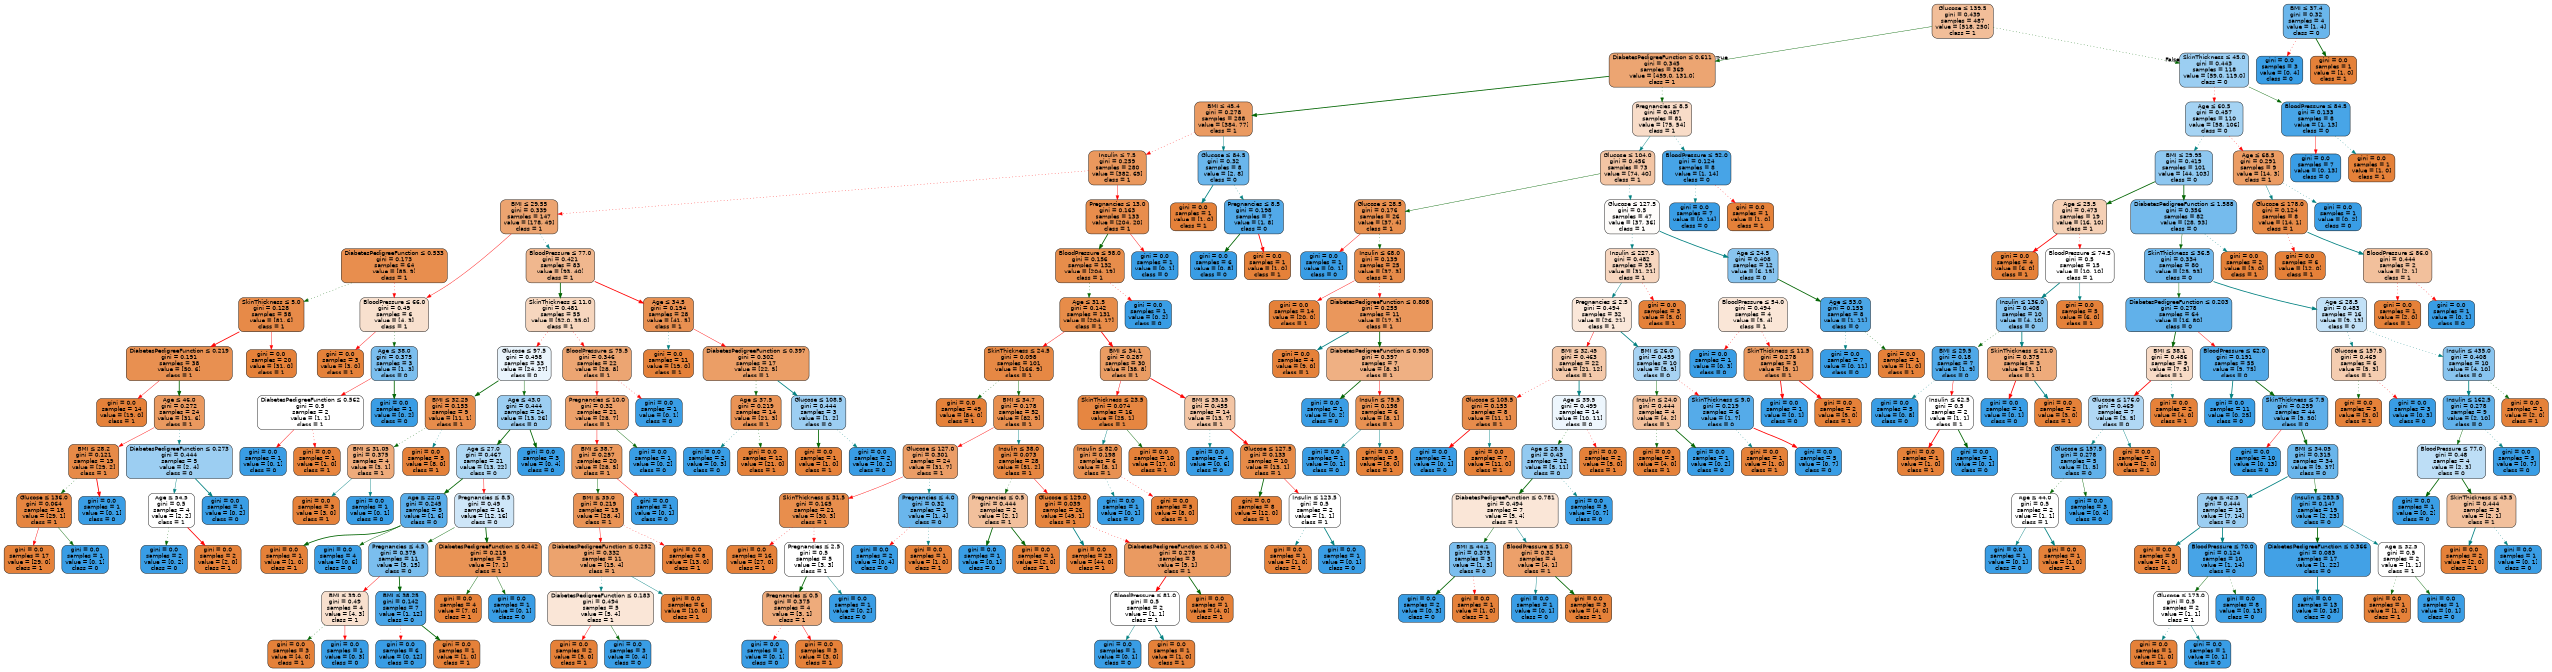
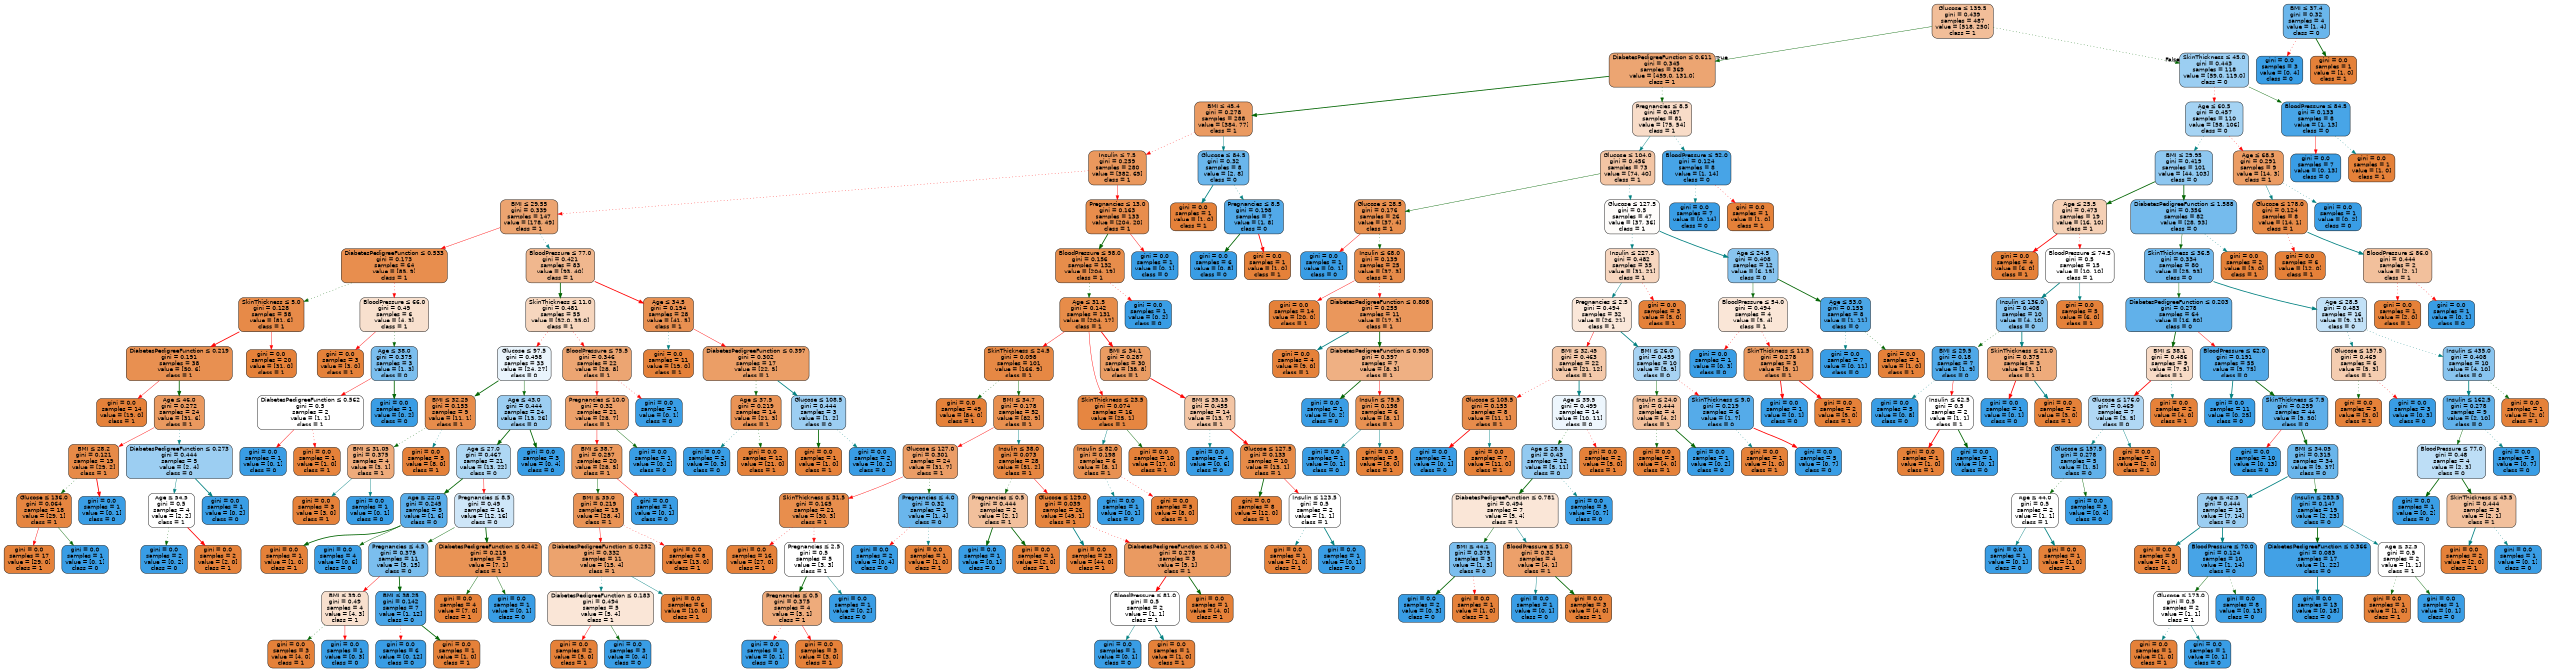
edge "BMI ≤ 29.55" -> "BloodPressure ≤ 66.0": now "BMI ≤ 29.55" -> "DiabetesPedigreeFunction ≤ 0.533"
edge "Age ≤ 24.5" -> "BloodPressure ≤ 54.0": added
edge "BMI ≤ 34.1" -> "SkinThickness ≤ 23.5": now "Age ≤ 31.5" -> "SkinThickness ≤ 23.5"
edge "Glucose ≤ 127.0" -> "Pregnancies ≤ 4.0": color teal -> darkgreen
